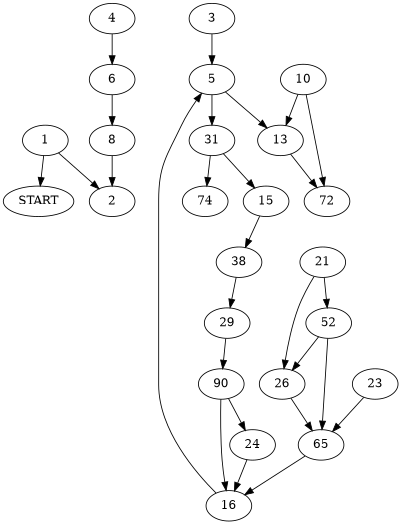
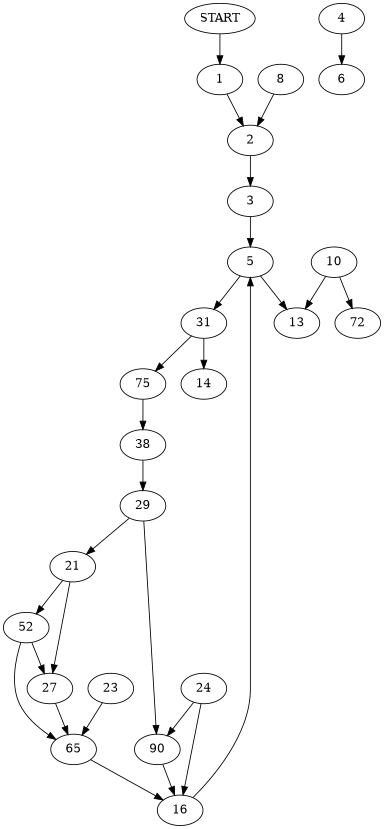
edge "6" -> "8": removed
edge "1" -> "START": reversed
edge "2" -> "3": added
edge "13" -> "72": removed
node "74": label "74" -> "14"
node "15": label "15" -> "75"
node "26": label "26" -> "27"
edge "90" -> "24": reversed
edge "29" -> "21": added
